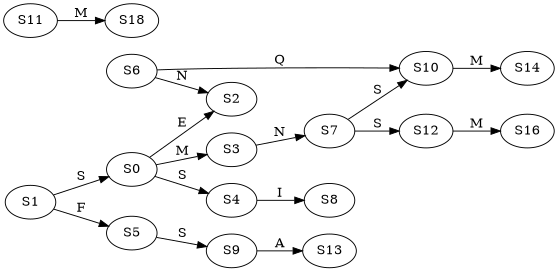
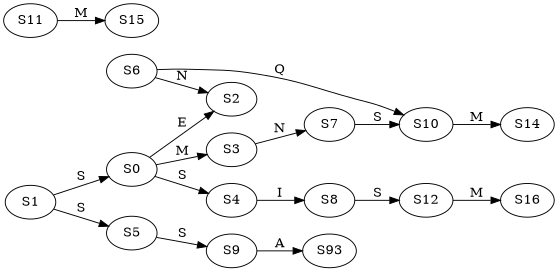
node "S18": label "S18" -> "S15"
edge "S7" -> "S12": now "S8" -> "S12"
edge "S1" -> "S5": label "F" -> "S"
node "S13": label "S13" -> "S93"
